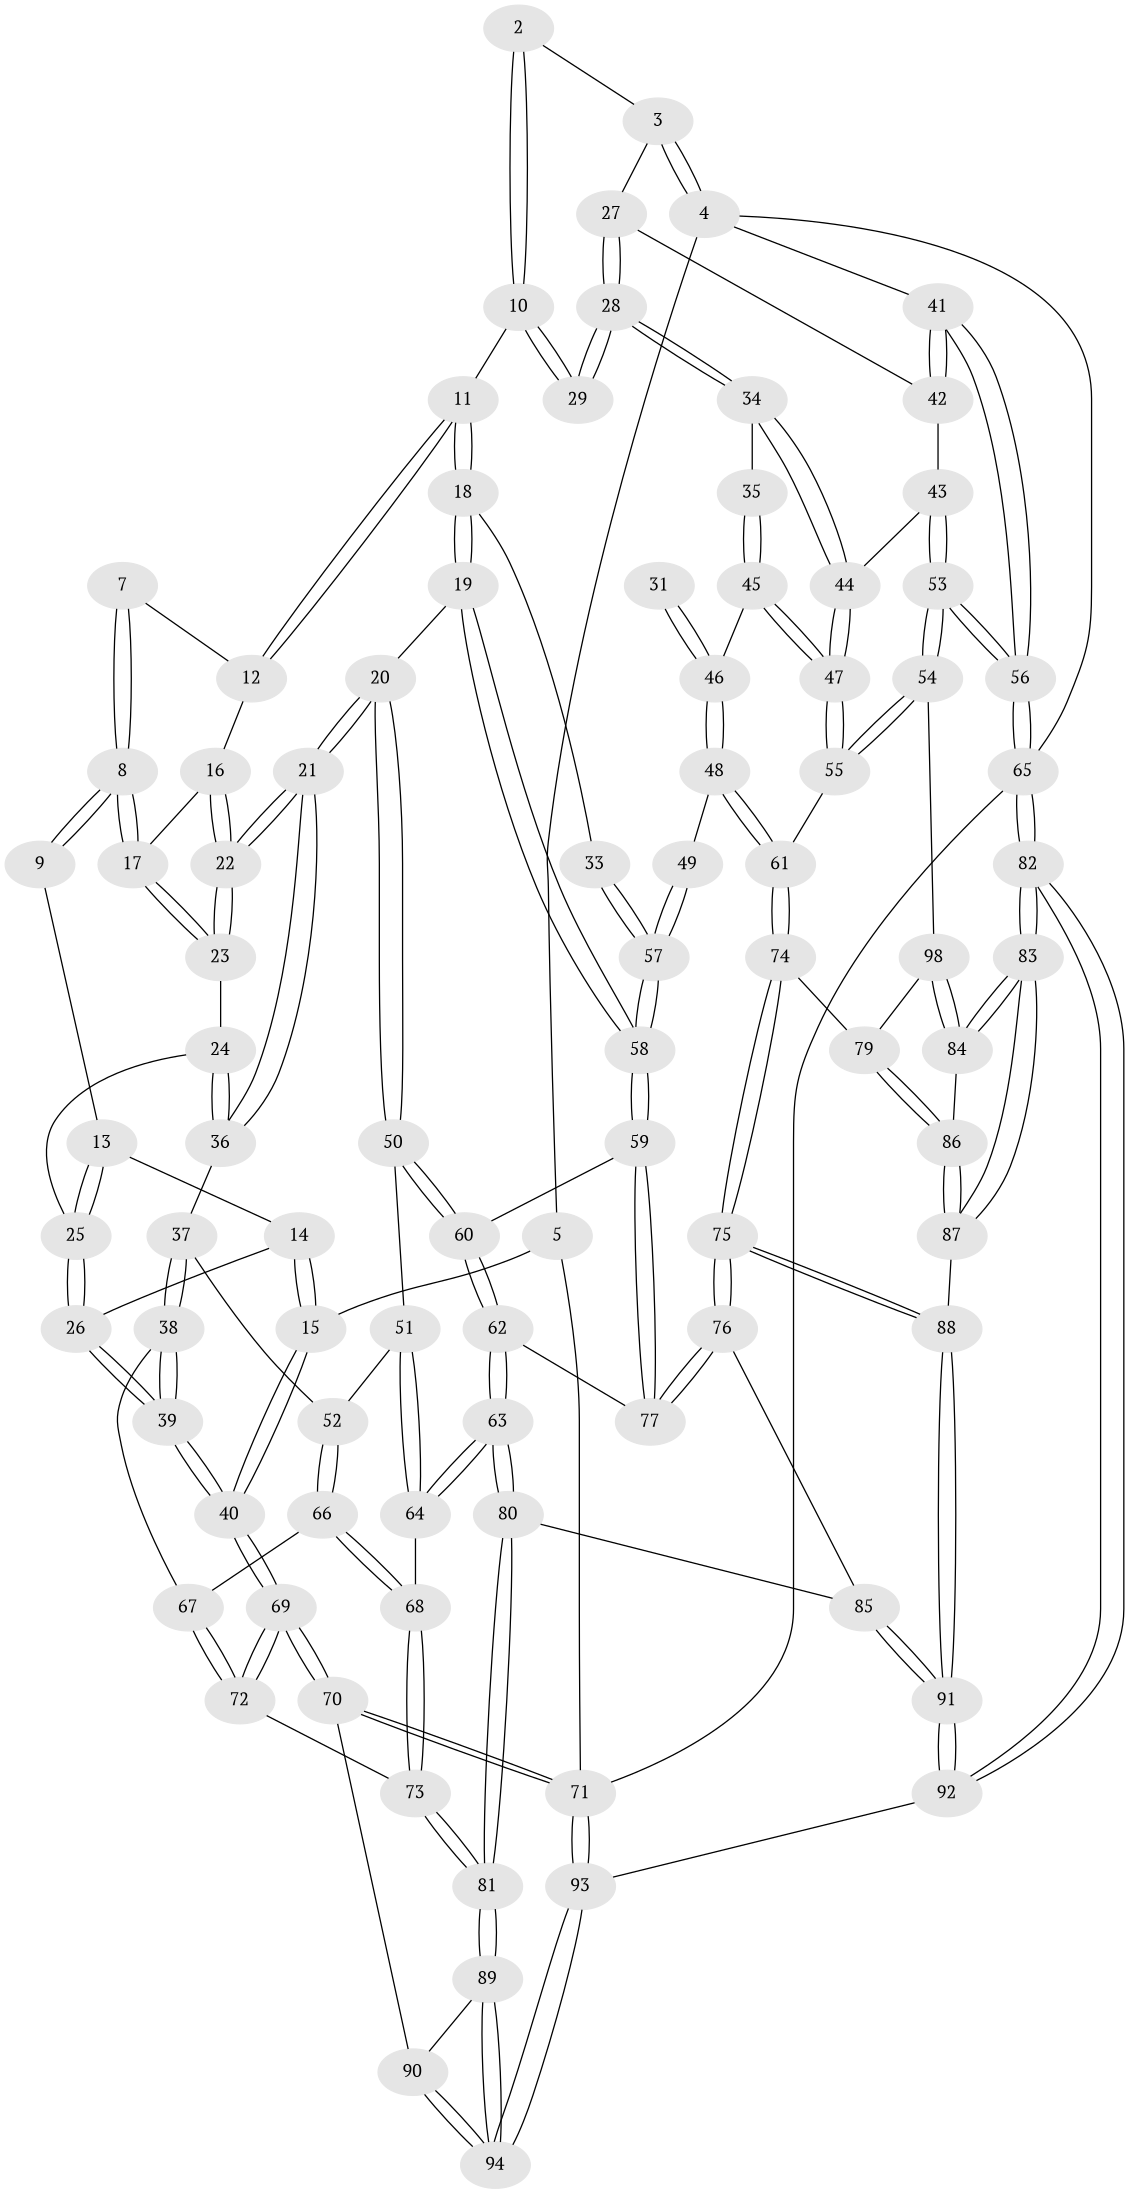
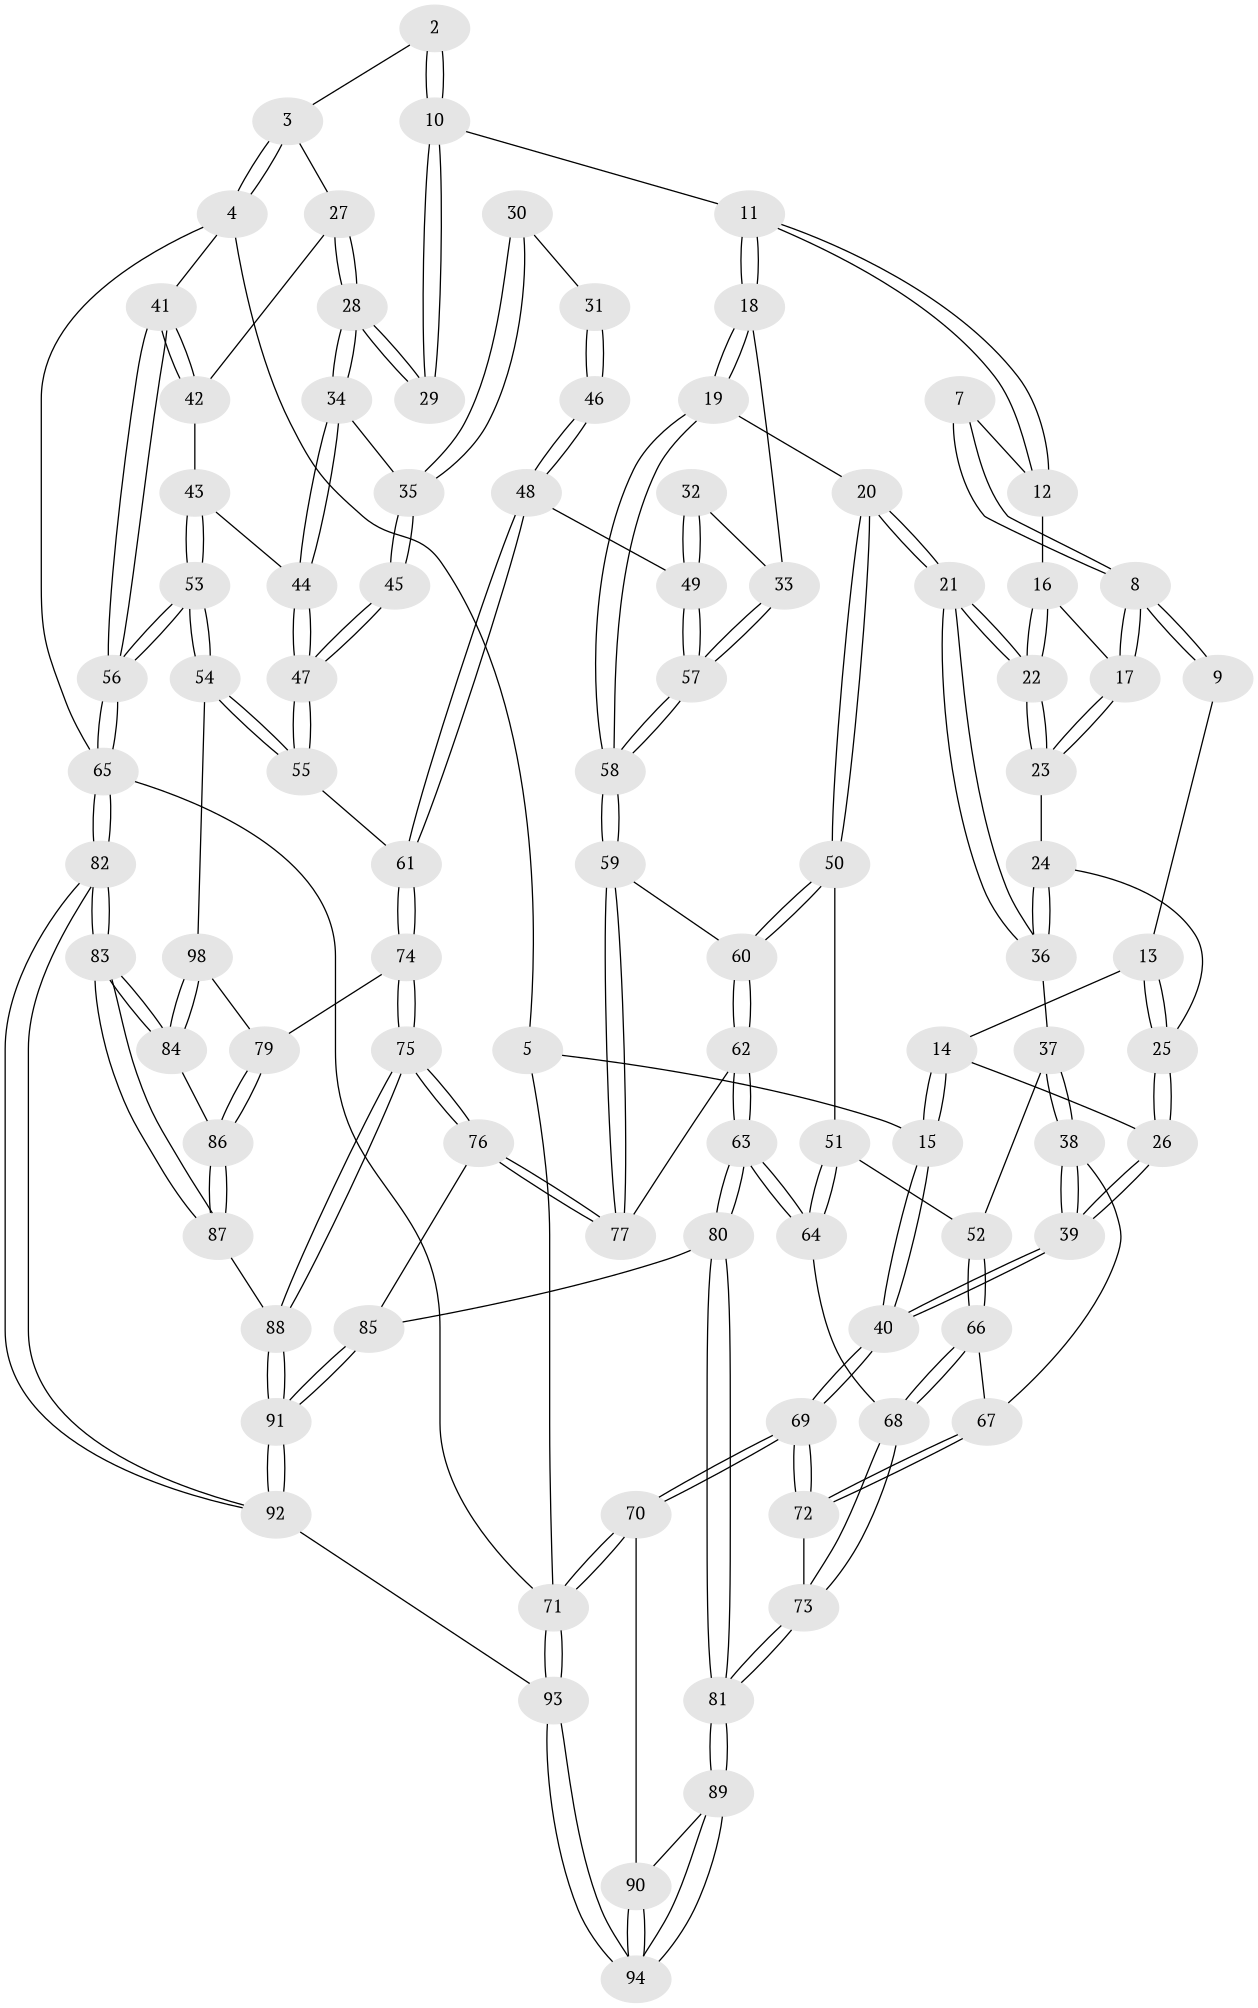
node "30": added
node "32": added
edge "45" -- "46": removed
